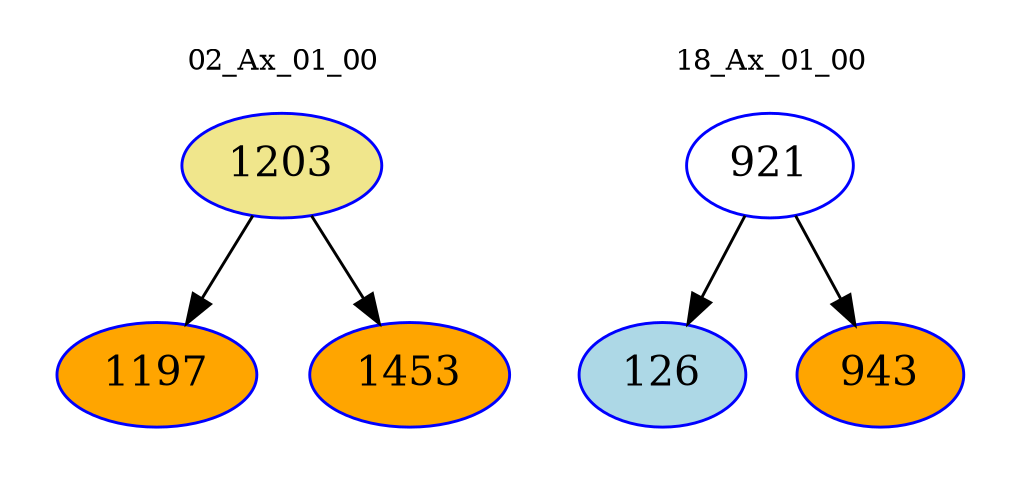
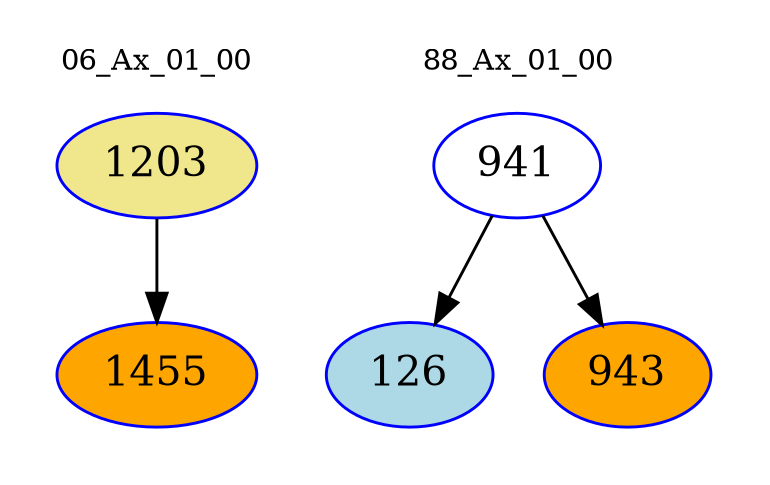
cluster "02_Ax_01_00": label "02_Ax_01_00" -> "06_Ax_01_00"
cluster "18_Ax_01_00": label "18_Ax_01_00" -> "88_Ax_01_00"
node "921": label "921" -> "941"
node "1197": removed
node "1453": label "1453" -> "1455"
